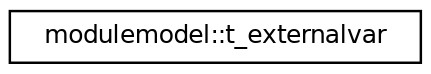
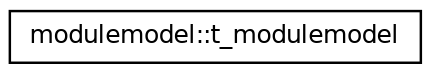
node "modulemodel::t_externalvar": label "modulemodel::t_externalvar" -> "modulemodel::t_modulemodel"
